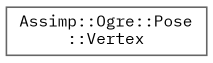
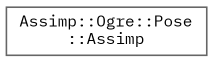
node "Assimp::Ogre::Pose ::Vertex": label "Assimp::Ogre::Pose ::Vertex" -> "Assimp::Ogre::Pose ::Assimp"
